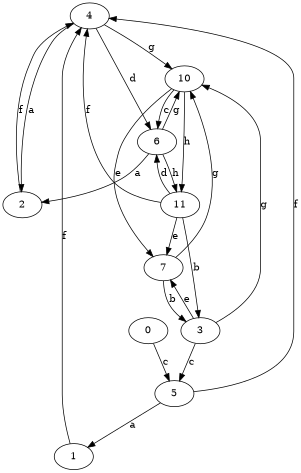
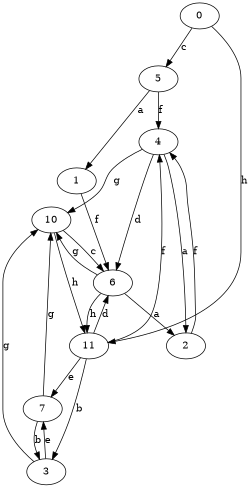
edge "10" -> "7": removed, label "e"
edge "0" -> "11": added, label "h"
edge "1" -> "4": now "1" -> "6"
edge "3" -> "5": removed, label "c"
